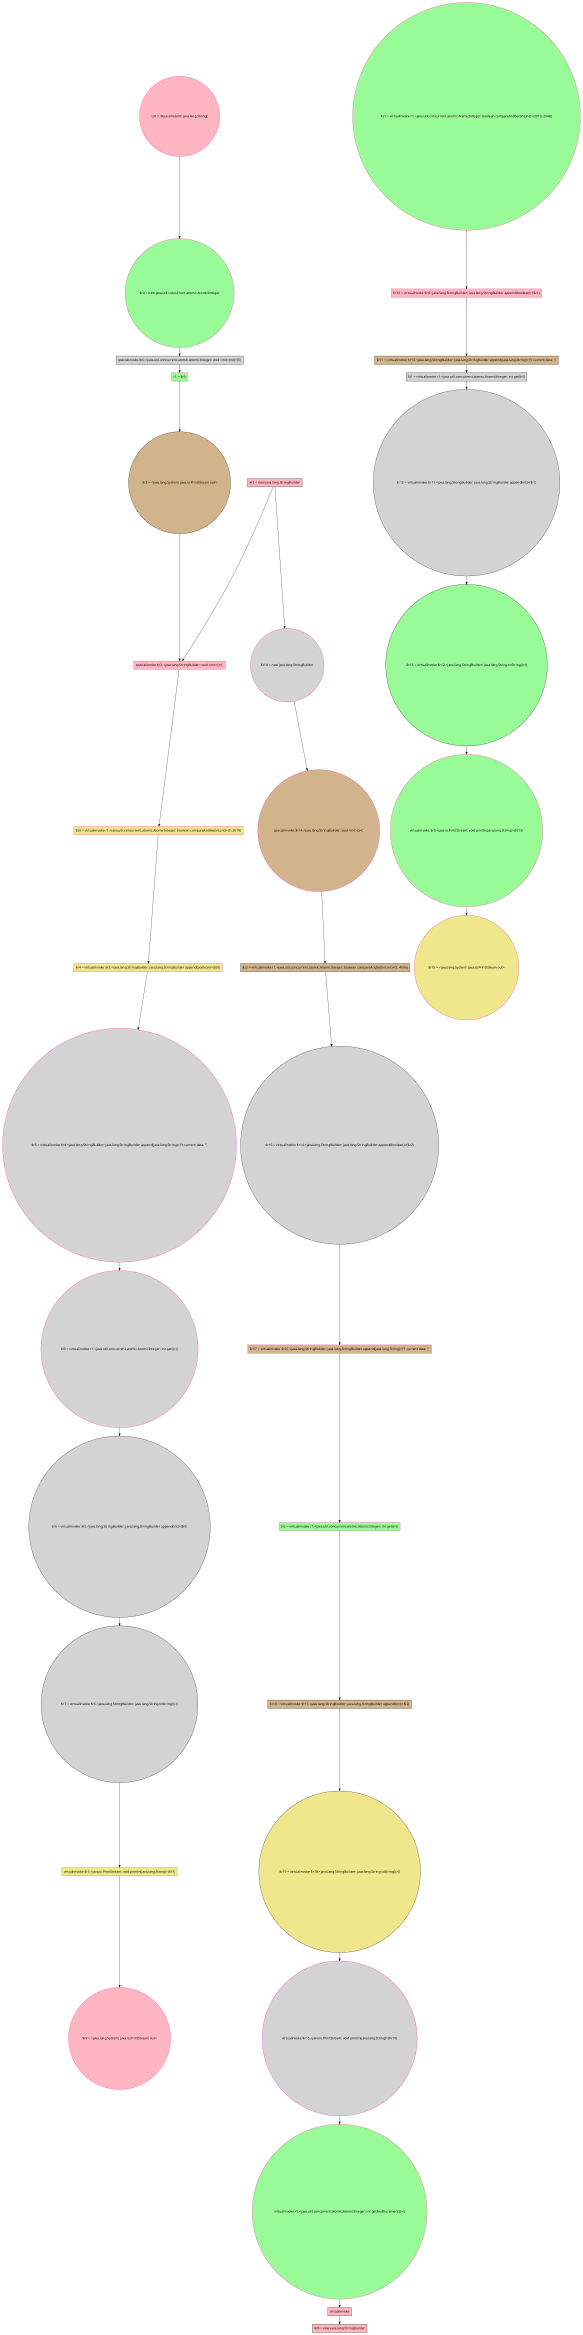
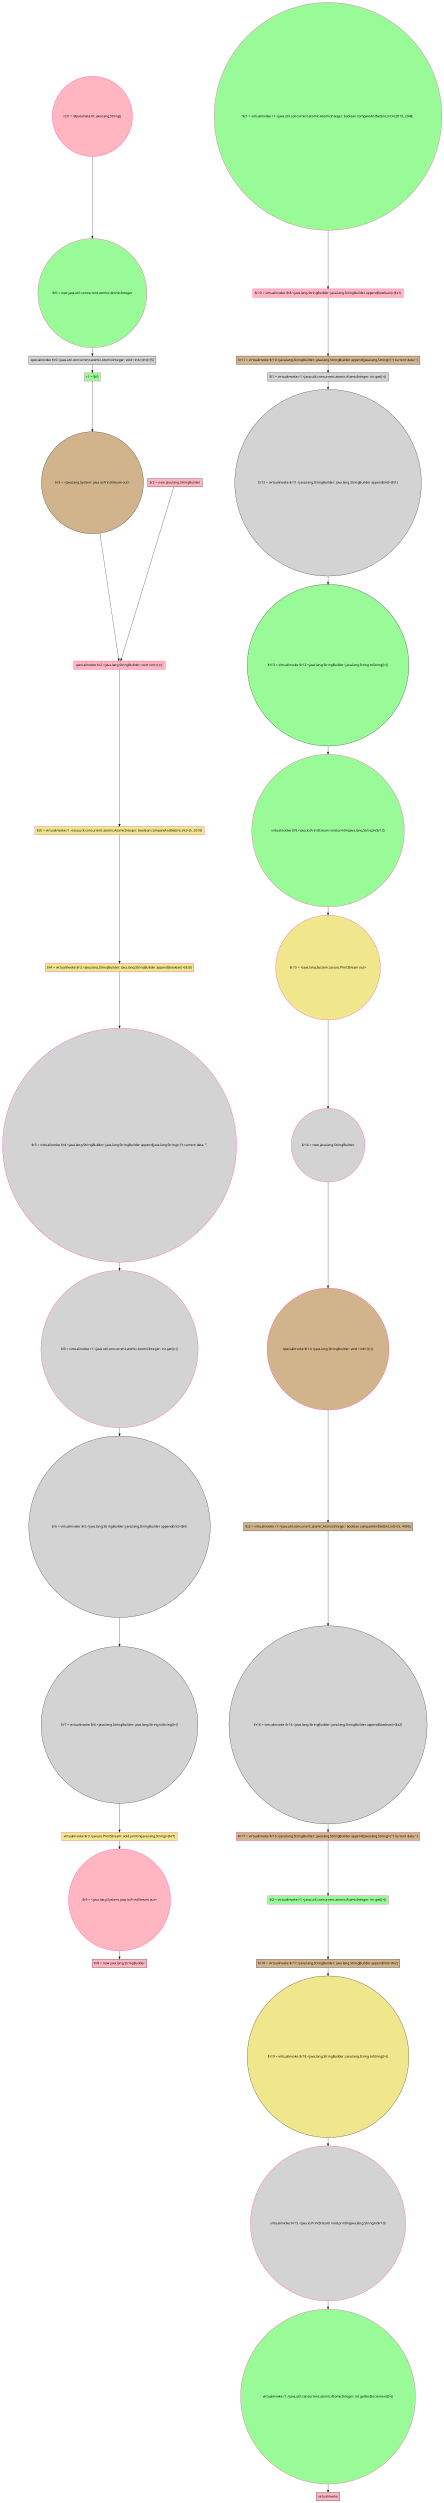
edge "$r2 = new java.lang.StringBuilder" -> "$r14 = new java.lang.StringBuilder": now "$r15 = <java.lang.System: java.io.PrintStream out>" -> "$r14 = new java.lang.StringBuilder"
edge "virtualinvoke" -> "$r8 = new java.lang.StringBuilder": now "$r9 = <java.lang.System: java.io.PrintStream out>" -> "$r8 = new java.lang.StringBuilder"
